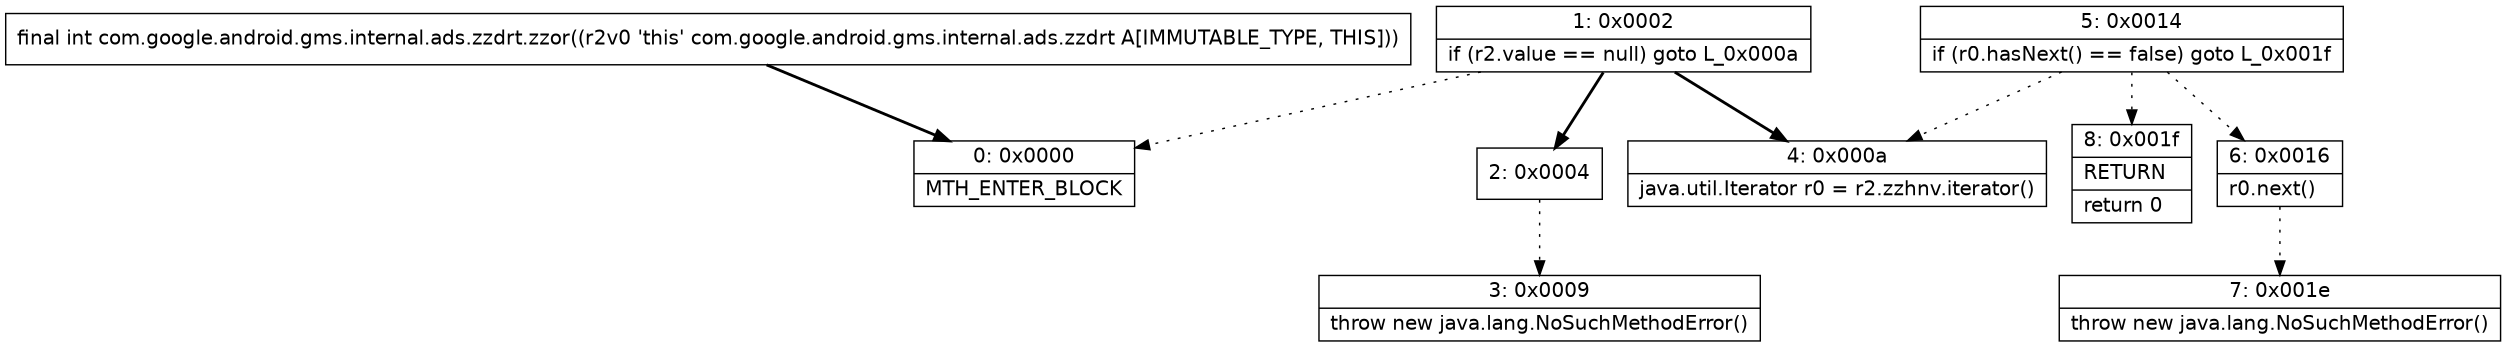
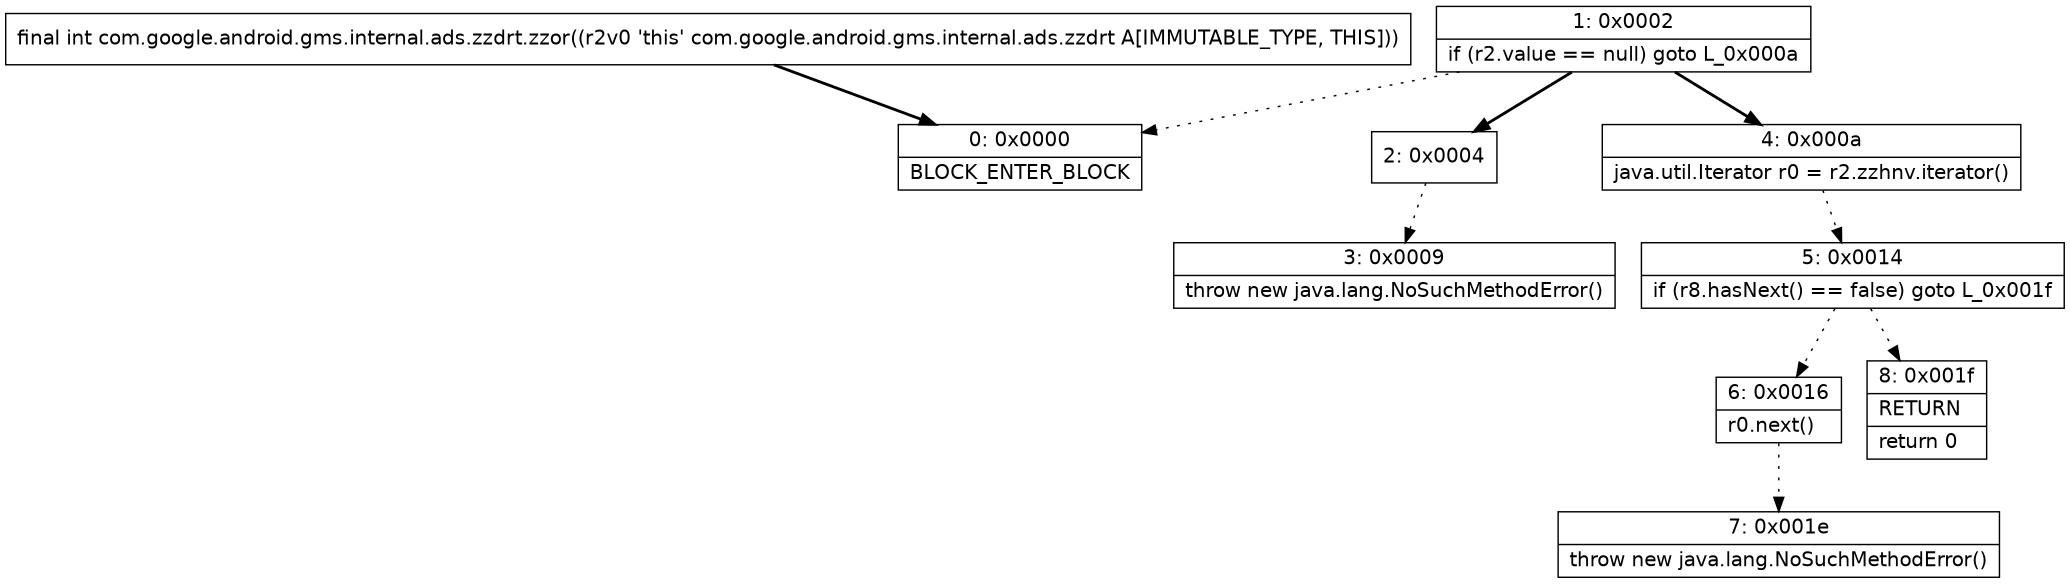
node "5: 0x0014": text "if (r0.hasNext() == false) goto L_0x001f" -> "if (r8.hasNext() == false) goto L_0x001f"
edge "5: 0x0014" -> "4: 0x000a": reversed
node "0: 0x0000": text "MTH_ENTER_BLOCK" -> "BLOCK_ENTER_BLOCK"
